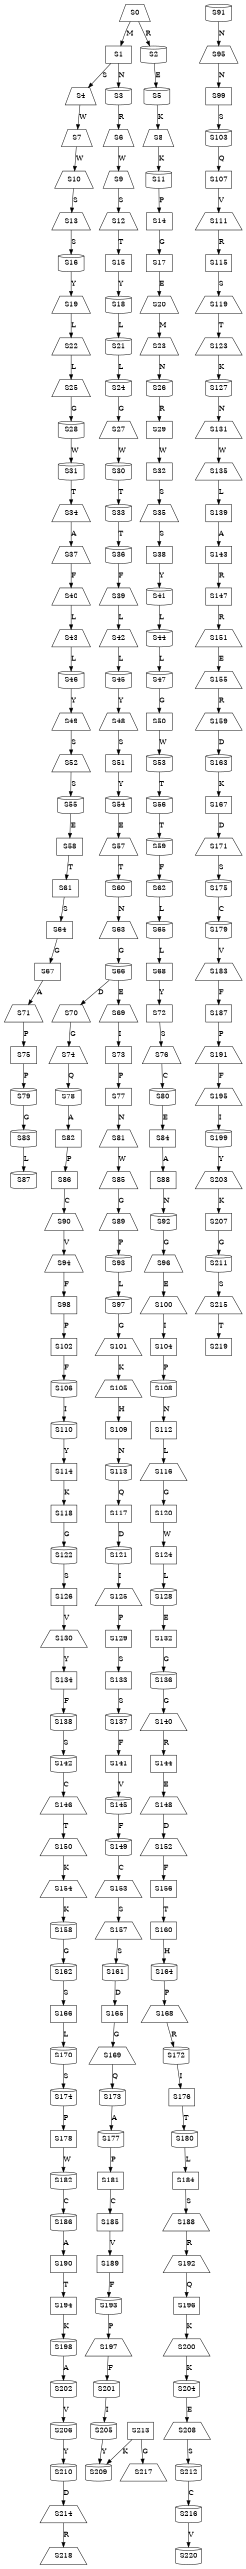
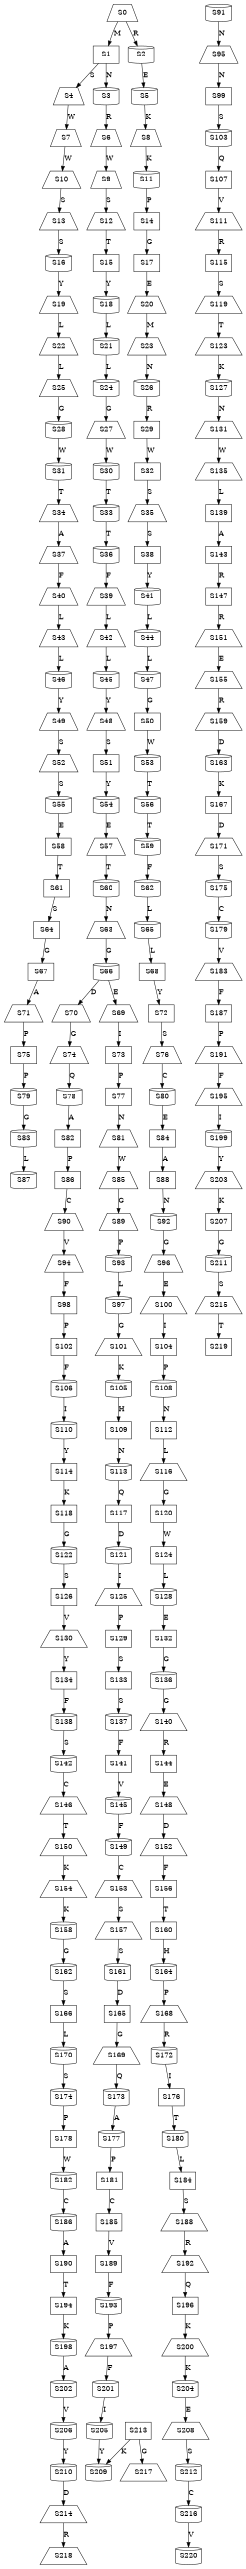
node "S105": shape trapezium -> cylinder
